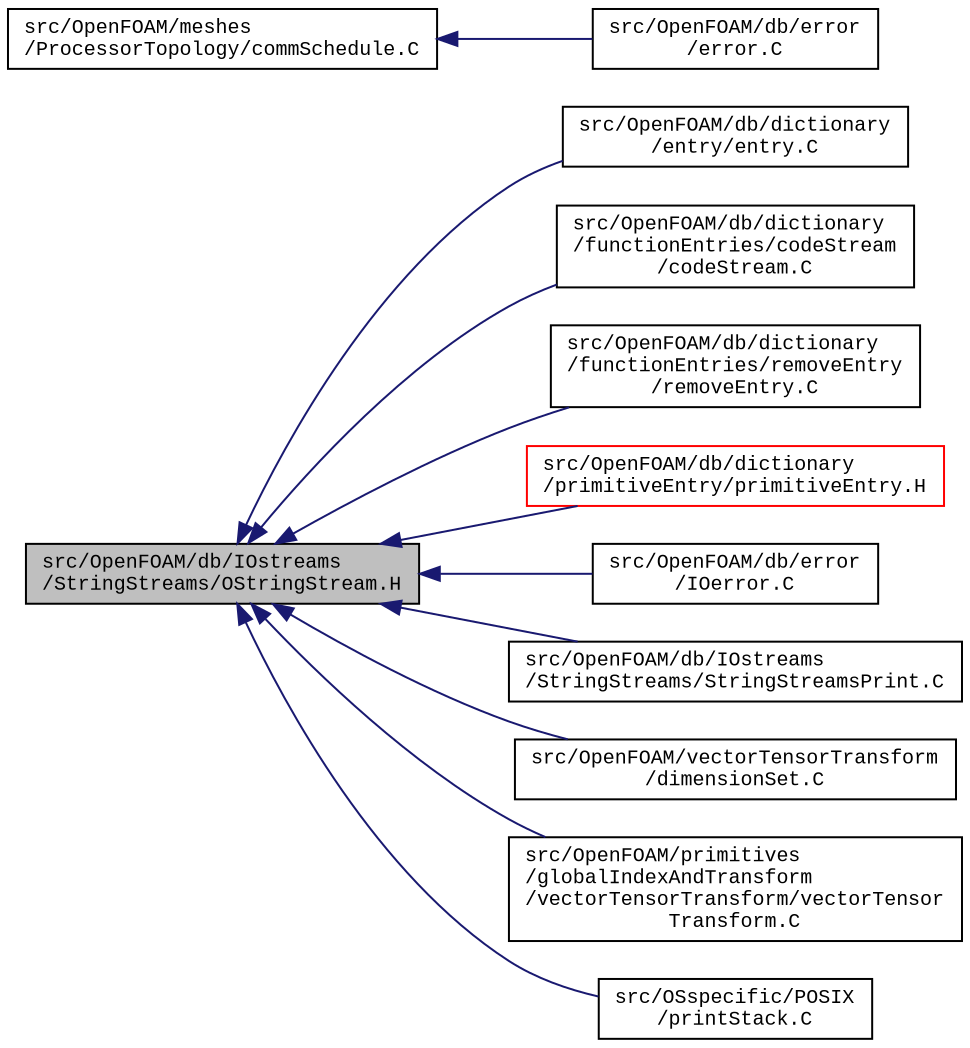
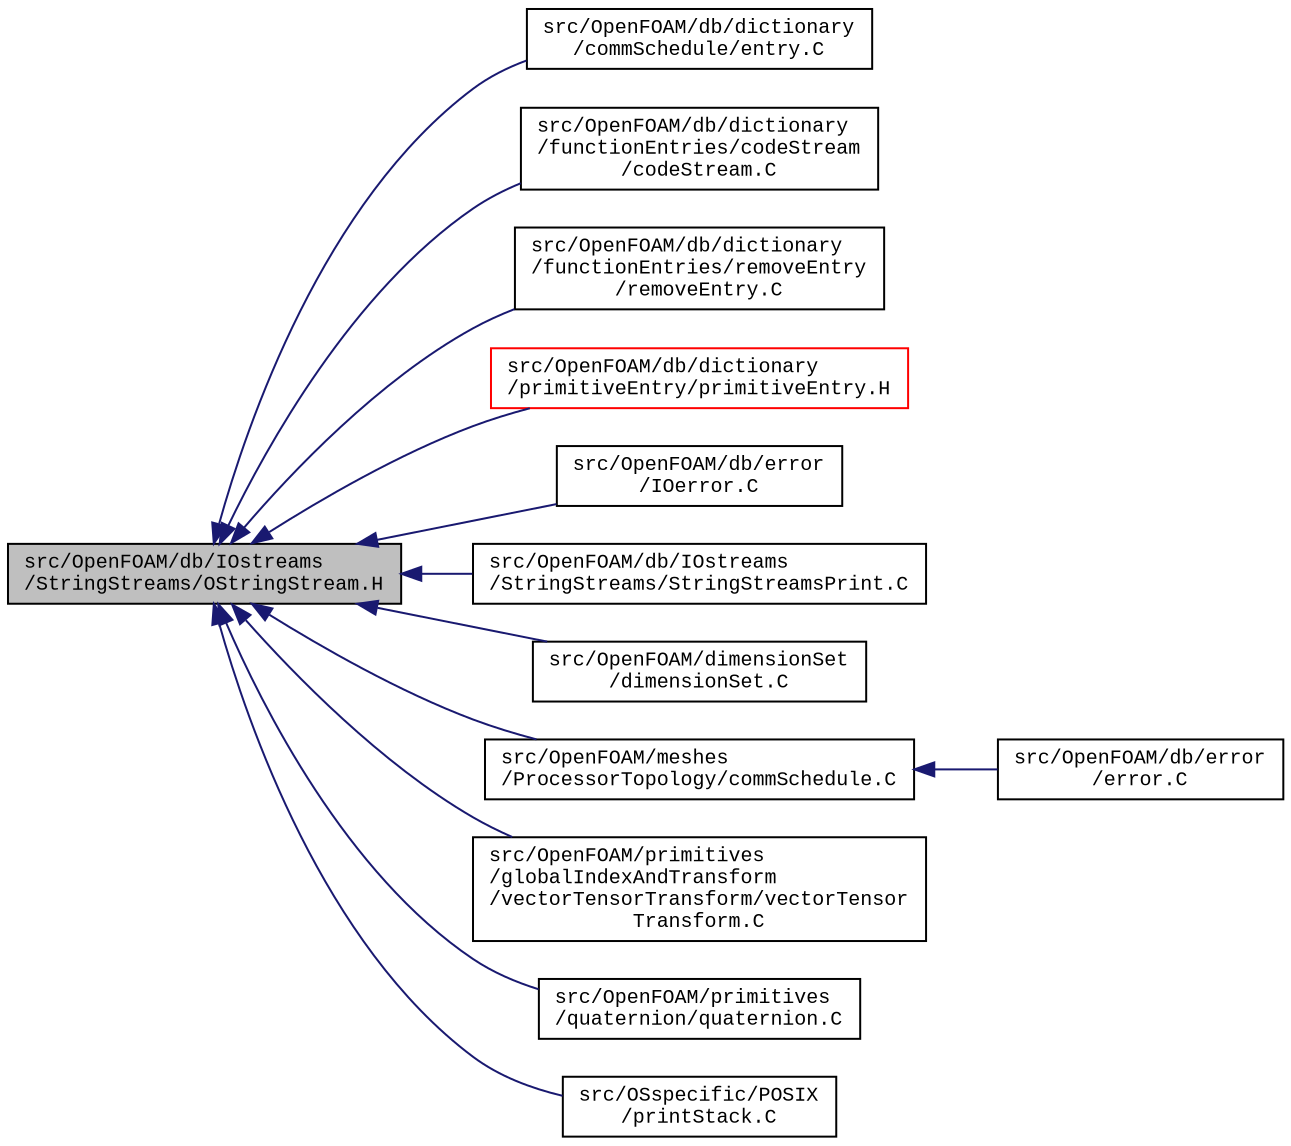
node "src/OpenFOAM/db/dictionary /entry/entry.C": label "src/OpenFOAM/db/dictionary /entry/entry.C" -> "src/OpenFOAM/db/dictionary /commSchedule/entry.C"
edge "src/OpenFOAM/meshes /ProcessorTopology/commSchedule.C" -> "src/OpenFOAM/db/IOstreams /StringStreams/OStringStream.H": added
node "src/OpenFOAM/vectorTensorTransform /dimensionSet.C": label "src/OpenFOAM/vectorTensorTransform /dimensionSet.C" -> "src/OpenFOAM/dimensionSet /dimensionSet.C"
node "src/OpenFOAM/primitives /quaternion/quaternion.C": added
